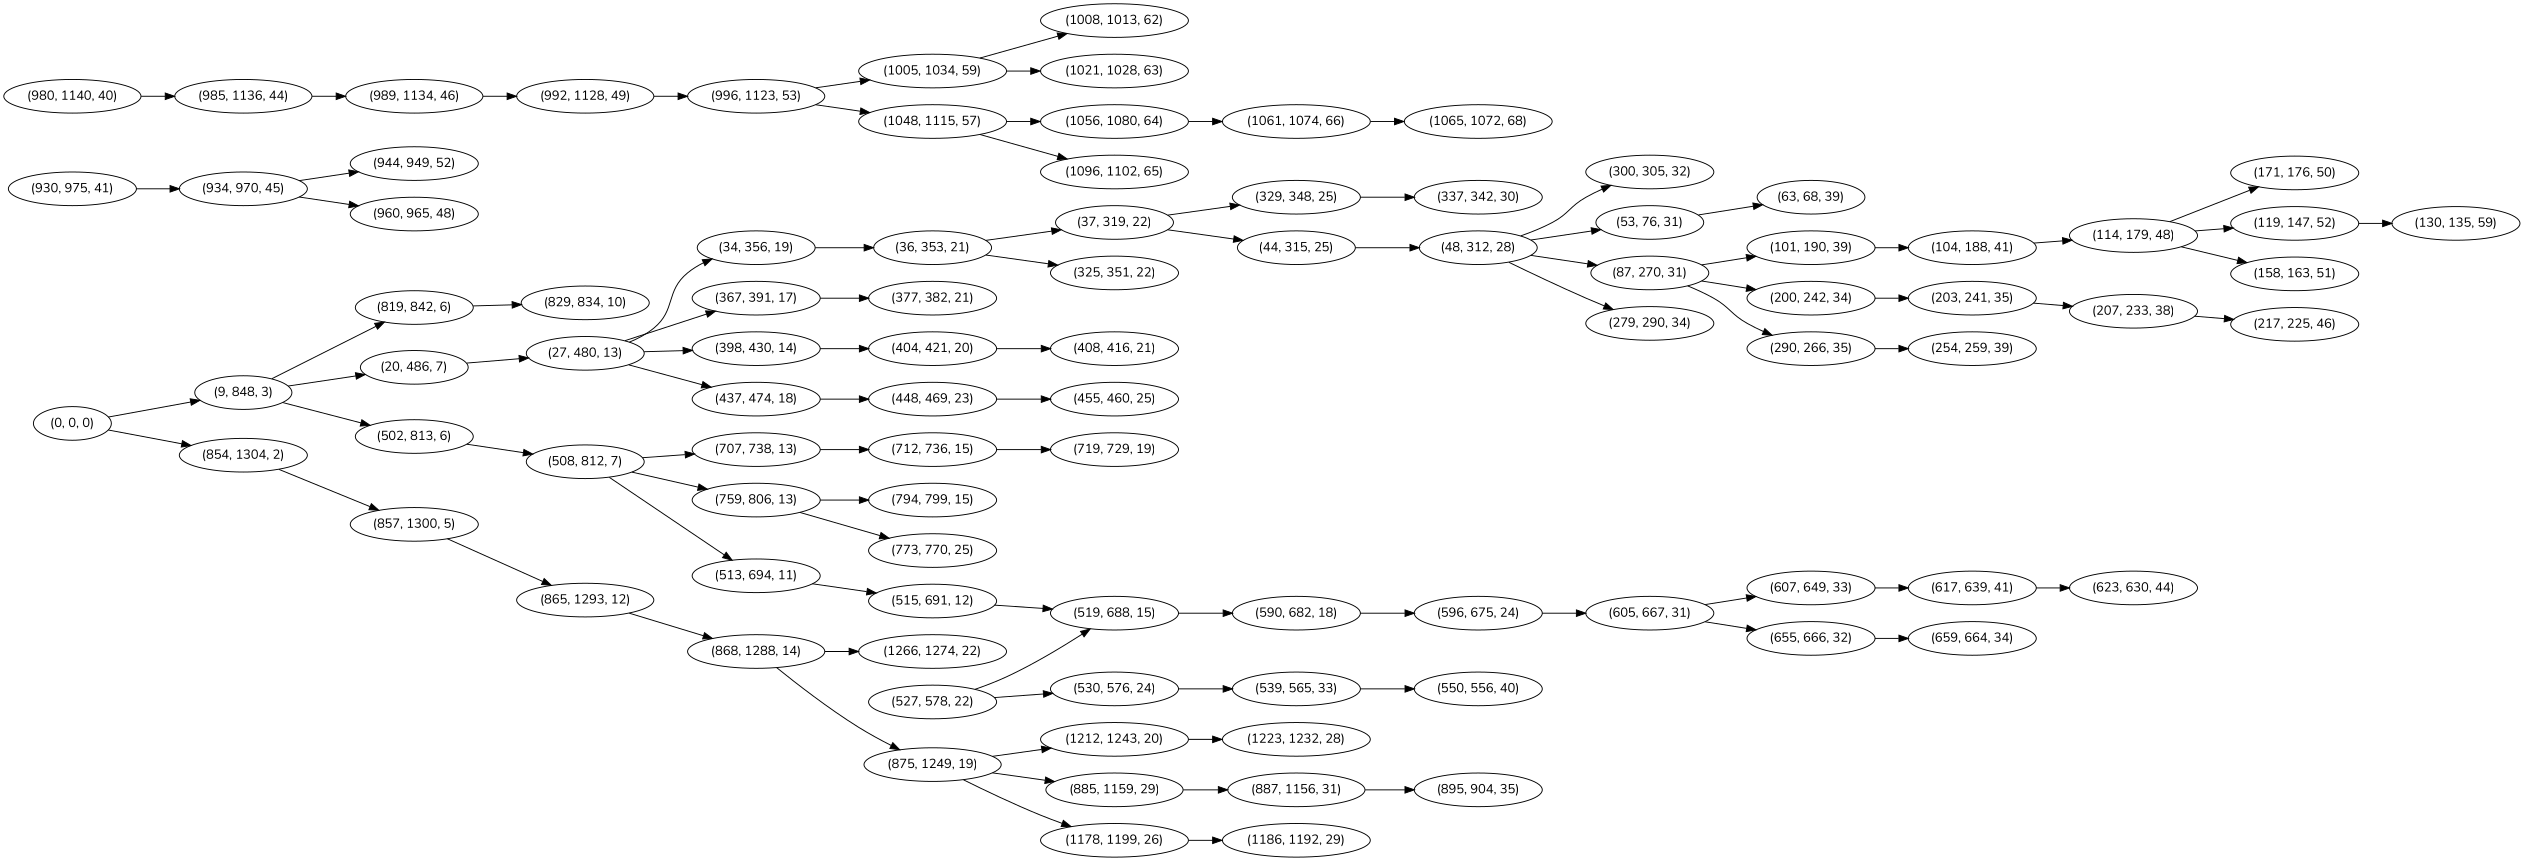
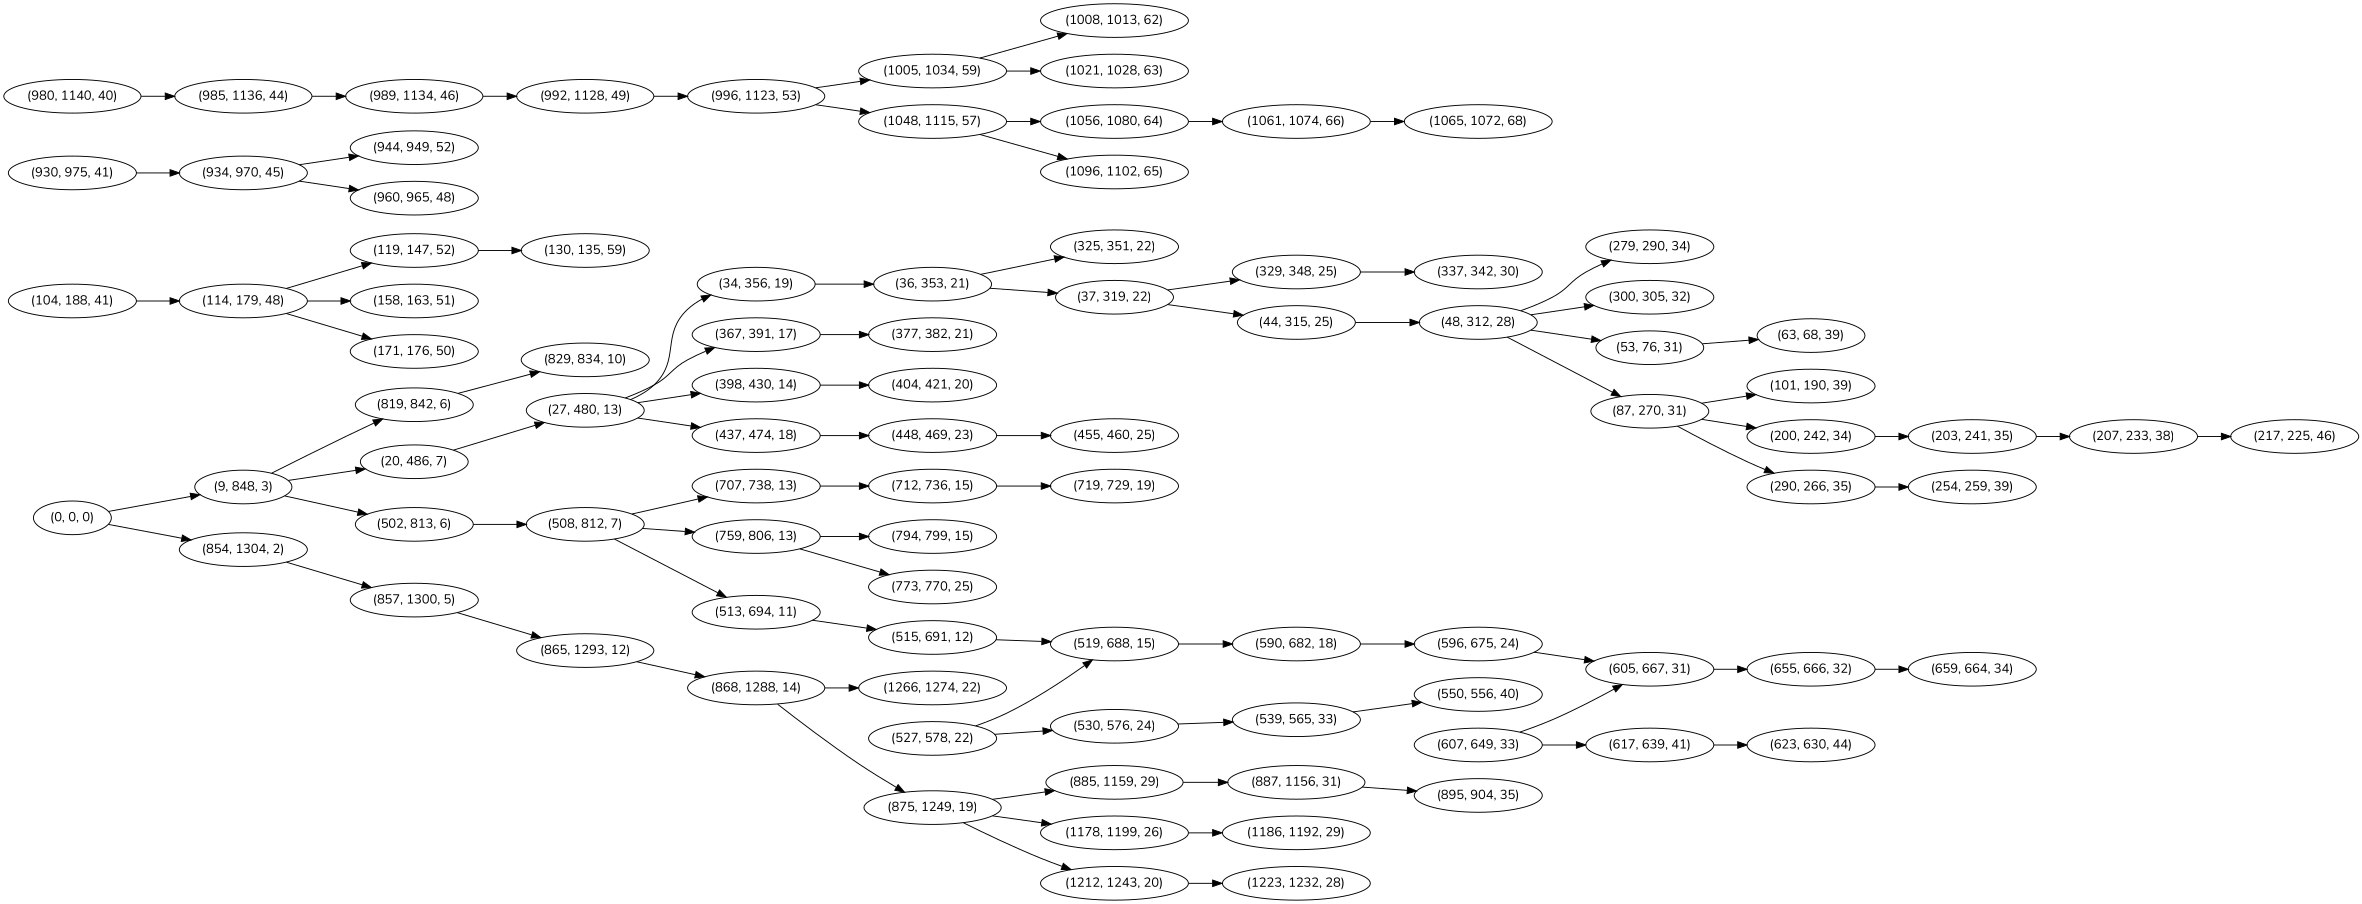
edge "(101, 190, 39)" -> "(104, 188, 41)": removed
node "(408, 416, 21)": removed
edge "(605, 667, 31)" -> "(607, 649, 33)": reversed
